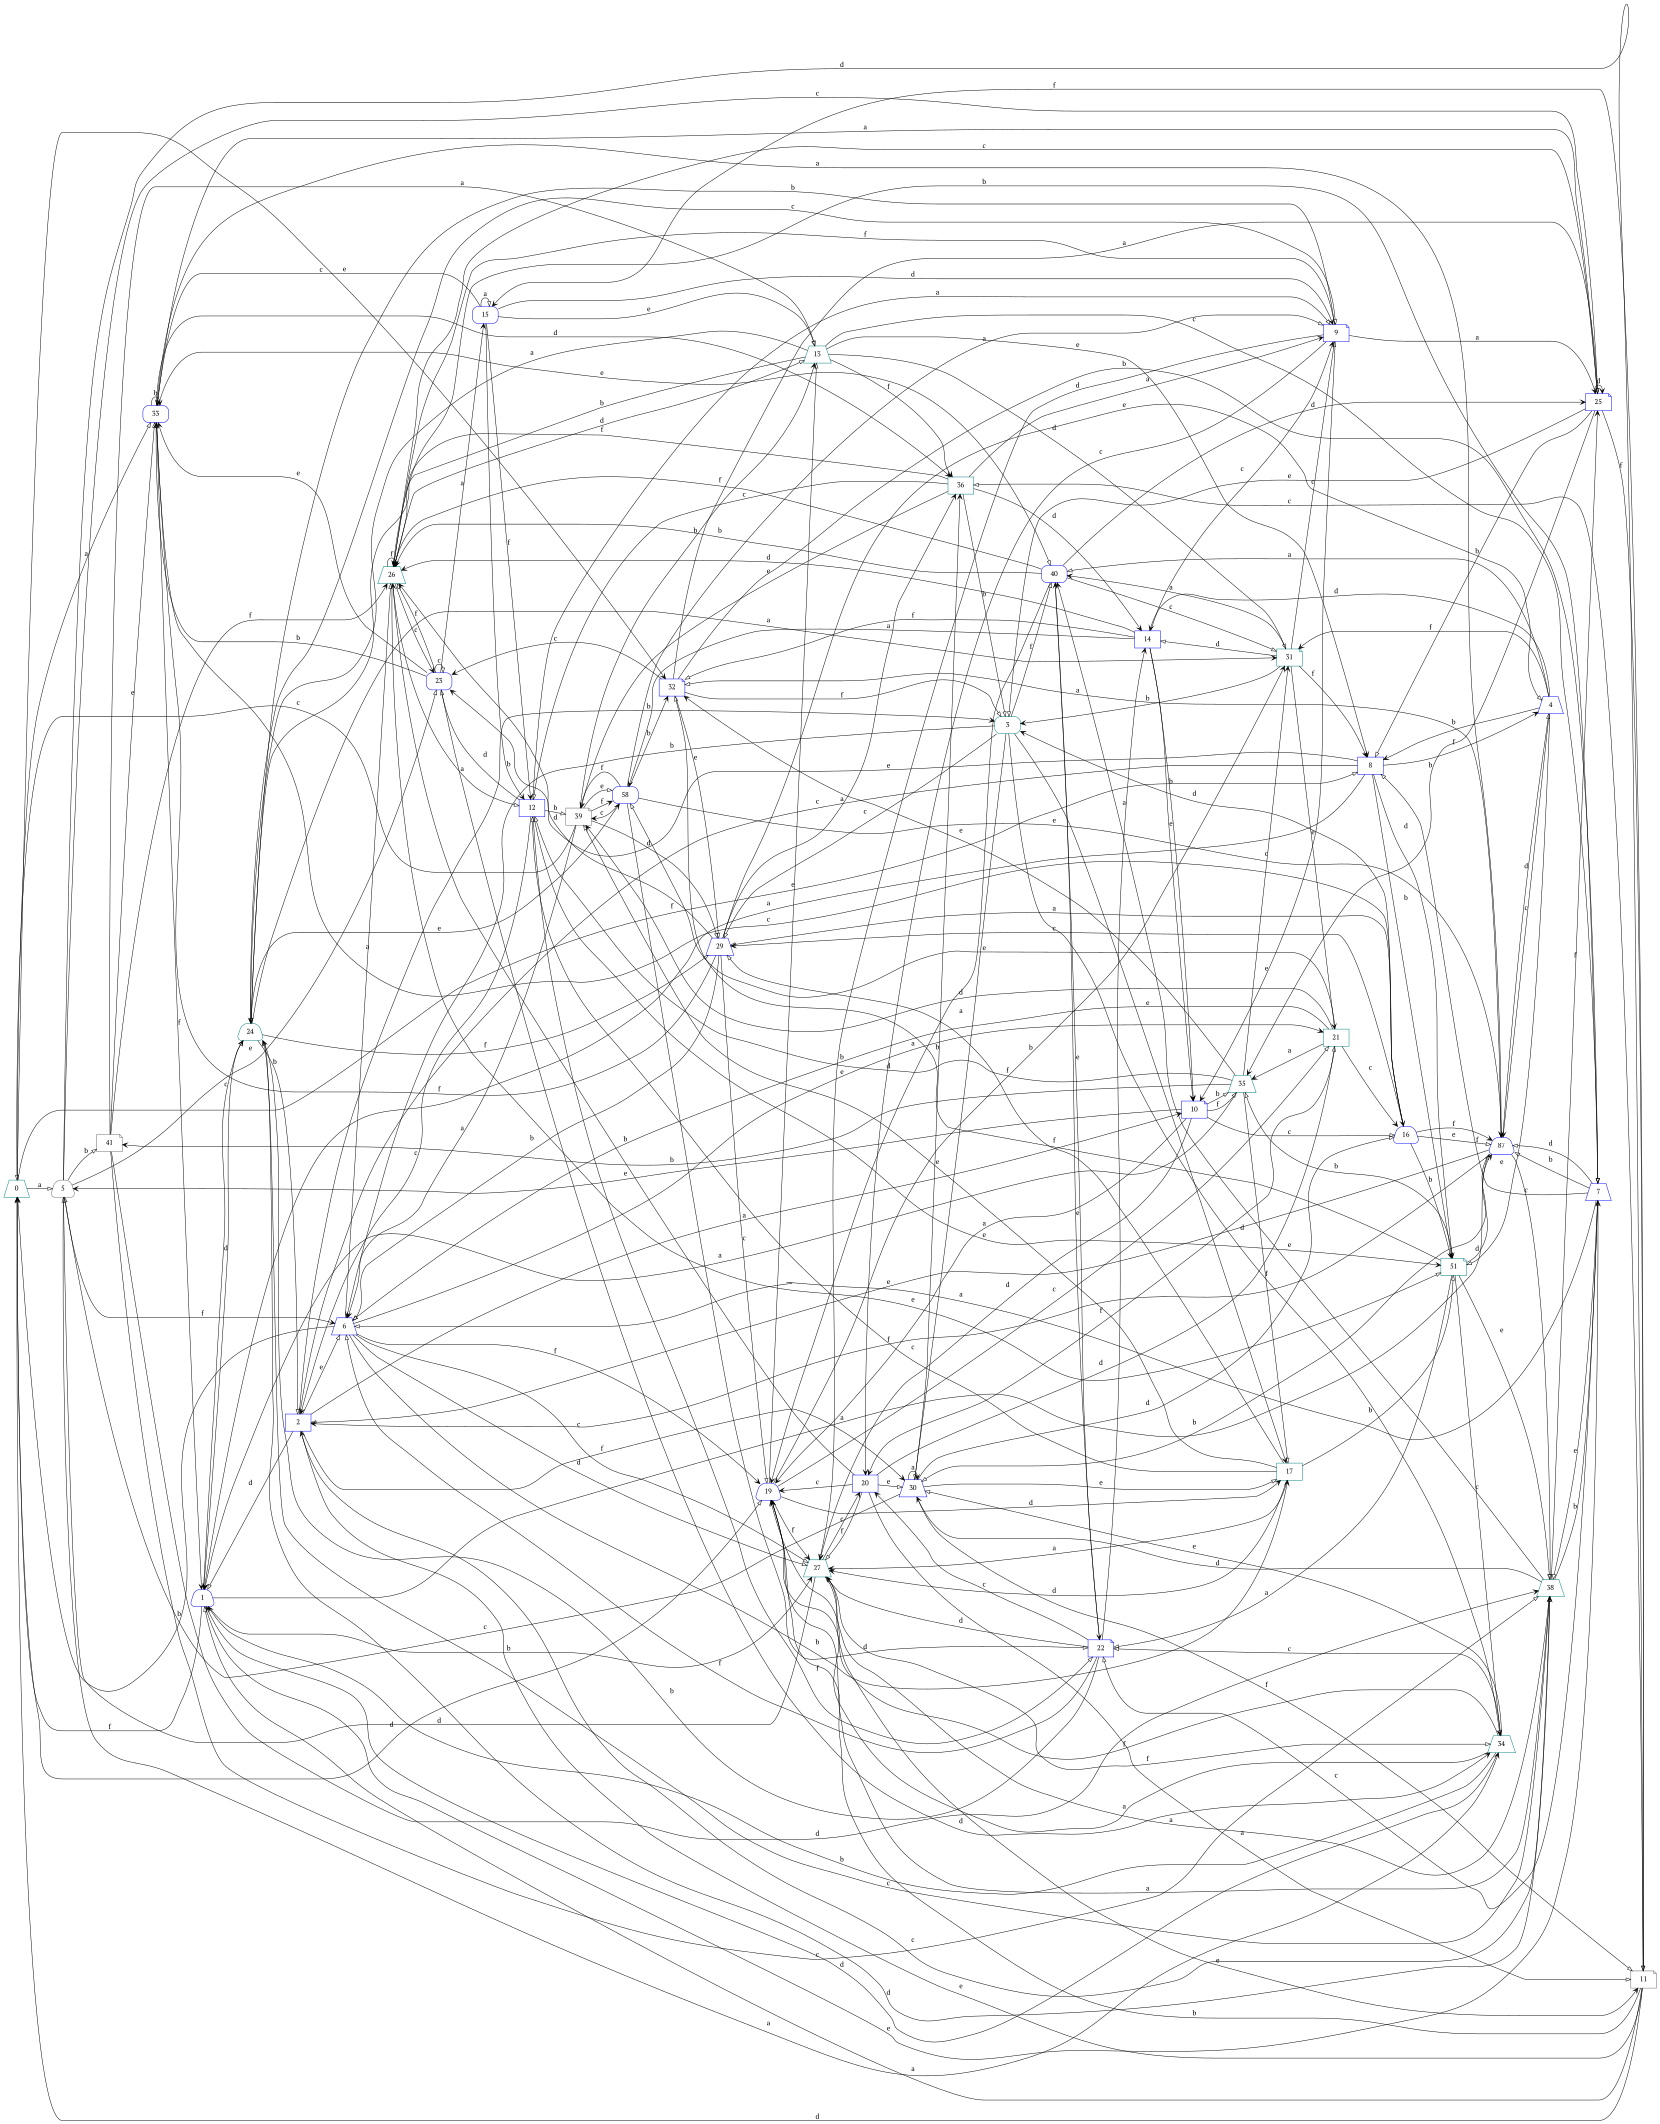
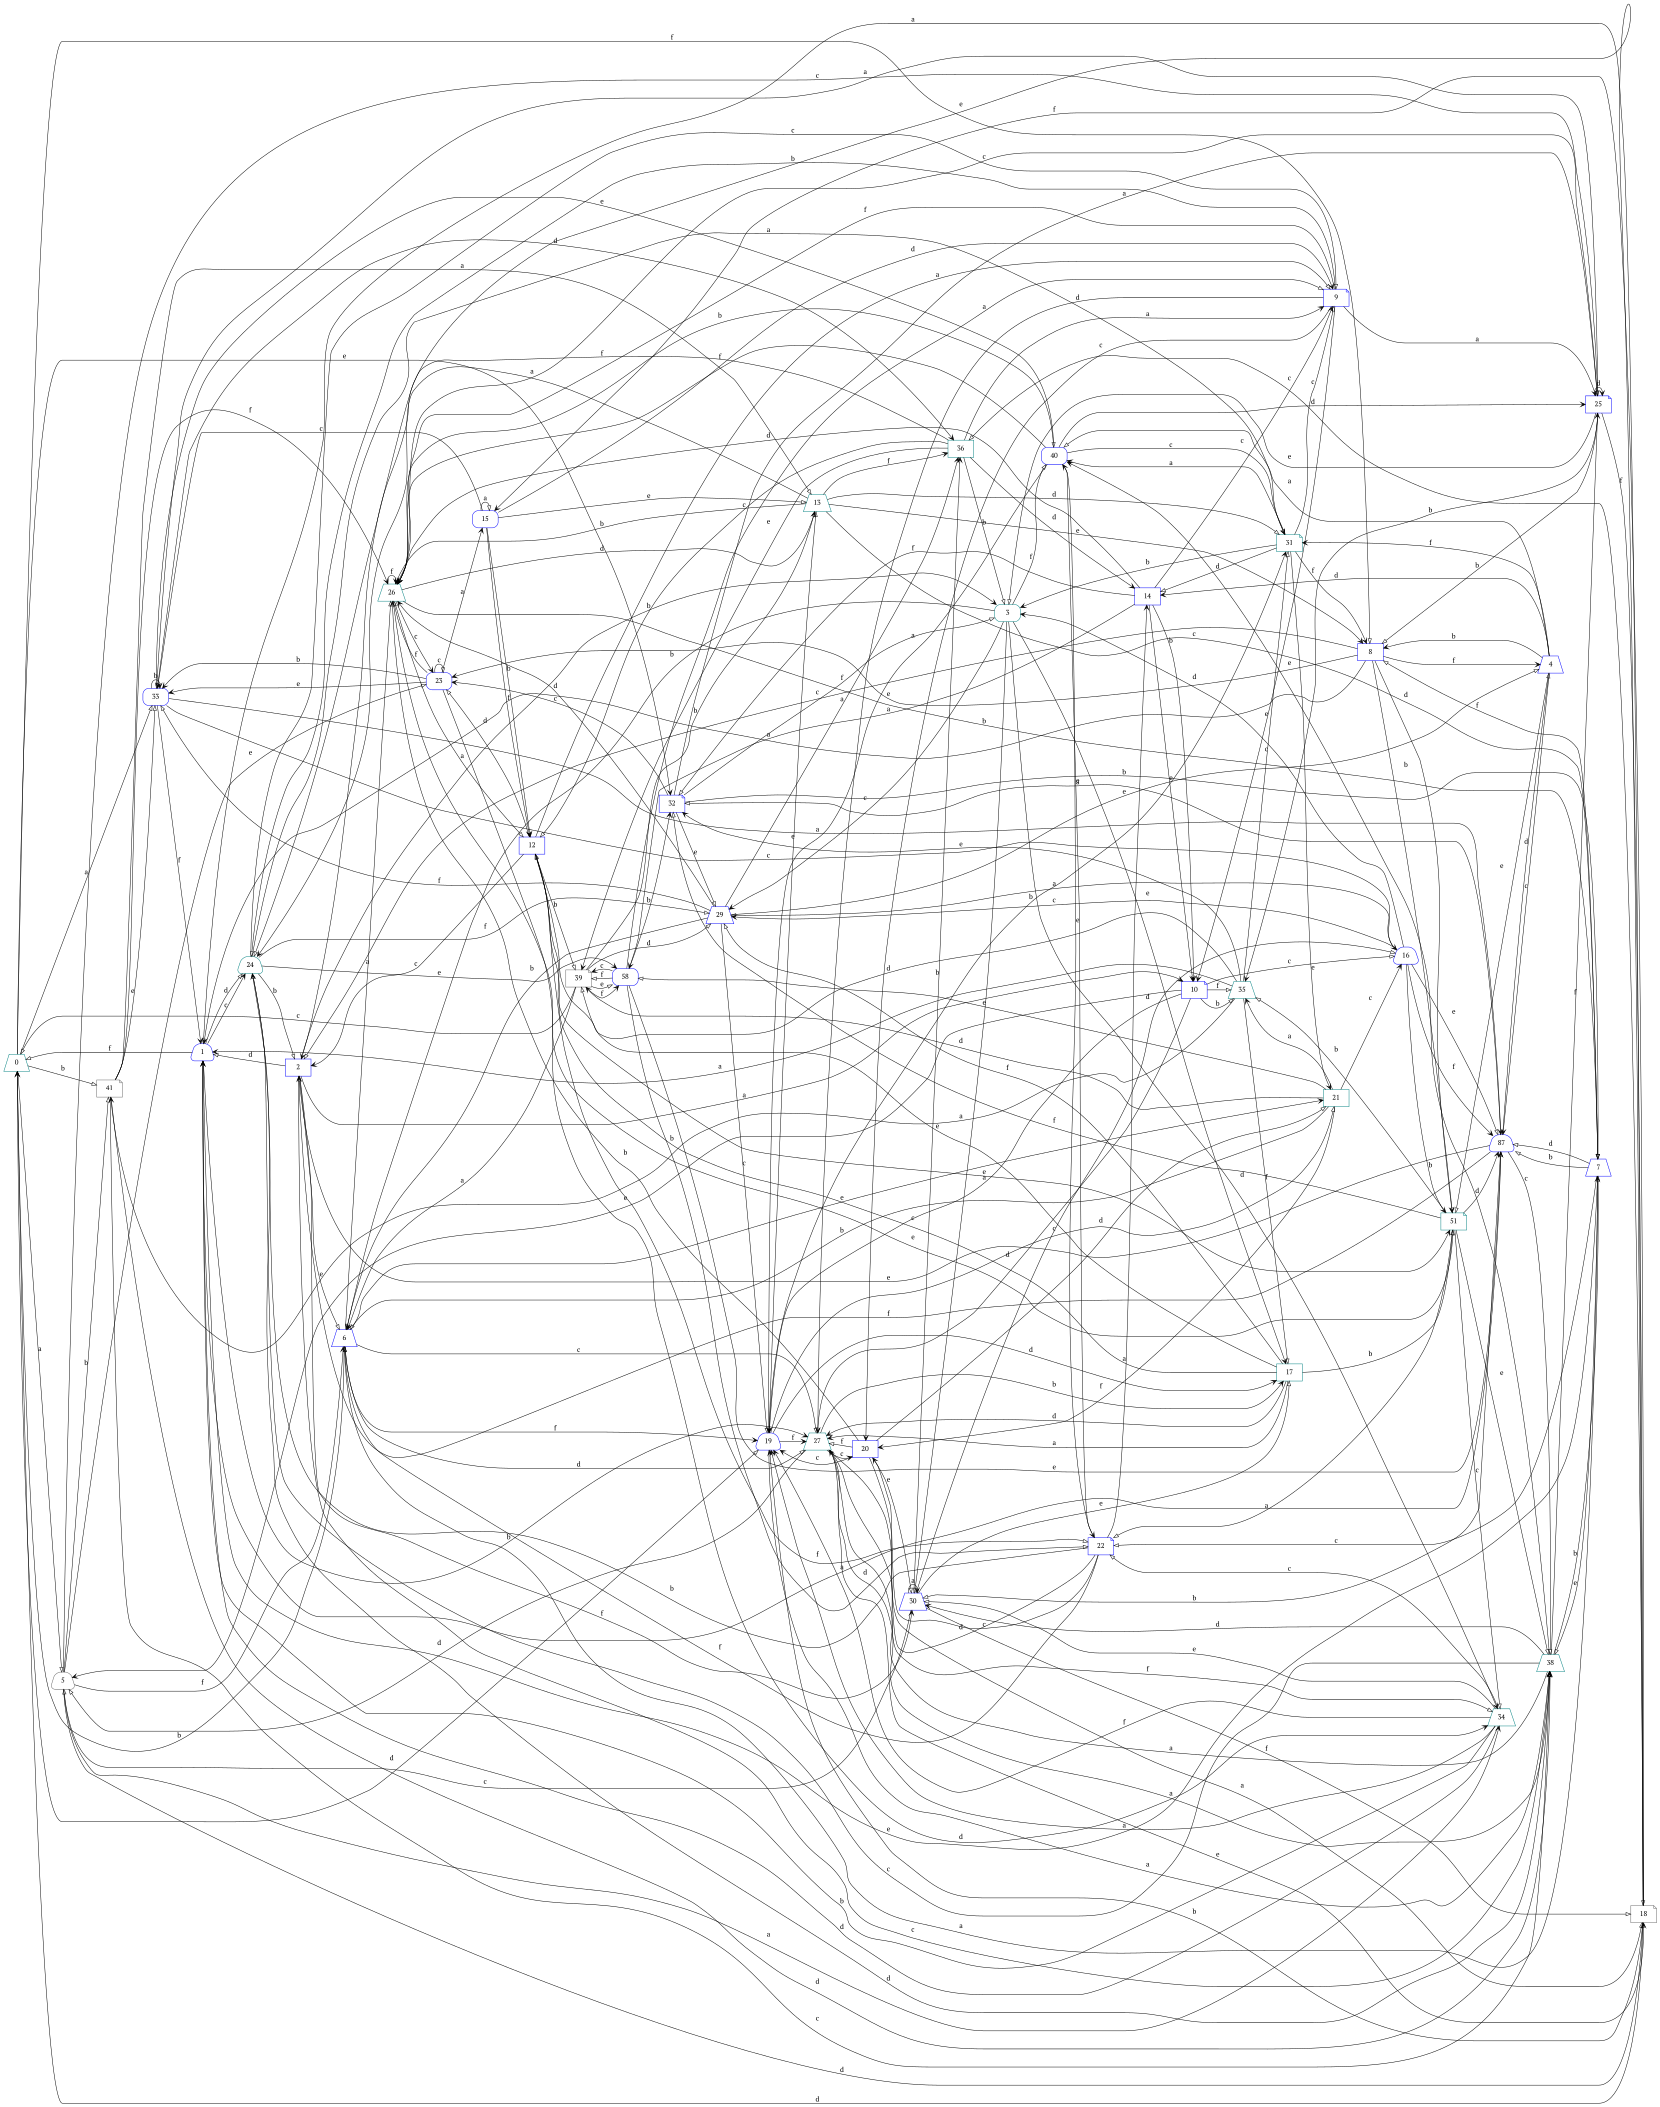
edge "3" -> "29": arrowhead onormal -> vee
edge "35" -> "31": arrowhead vee -> onormal
edge "0" -> "41": added, label "b"
edge "6" -> "17": now "27" -> "17"
edge "27" -> "38": added, label "a"
node "11": label "11" -> "18"
